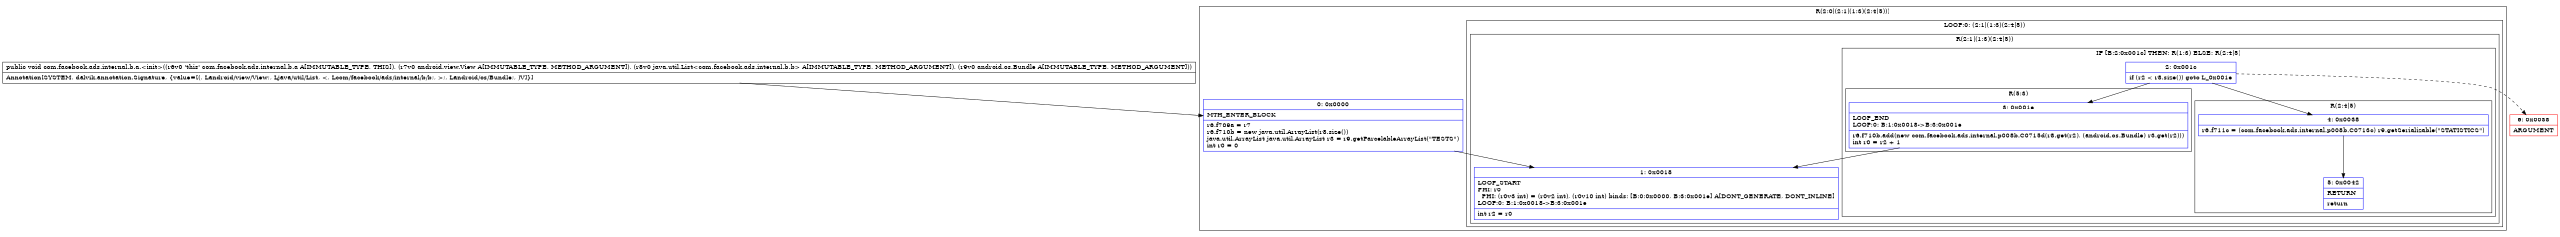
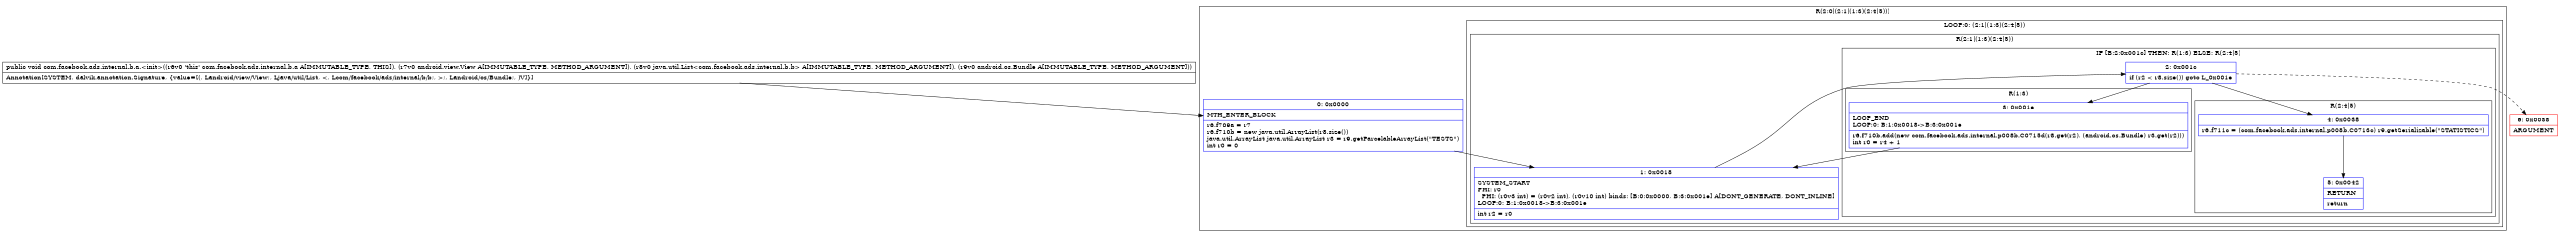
edge "1: 0x0018" -> "2: 0x001c": added
cluster "R(5:3)": label "R(5:3)" -> "R(1:3)"
node "3: 0x001e": text "int r0 = r2 + 1" -> "int r0 = r4 + 1"
node "1: 0x0018": text "LOOP_START" -> "SYSTEM_START"
